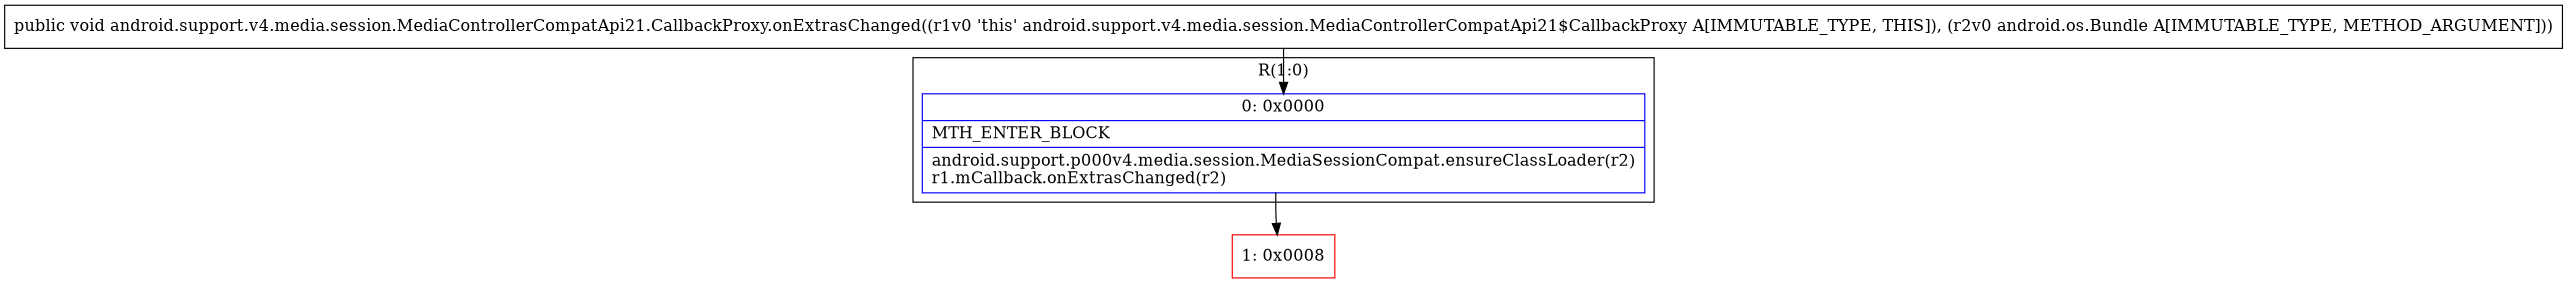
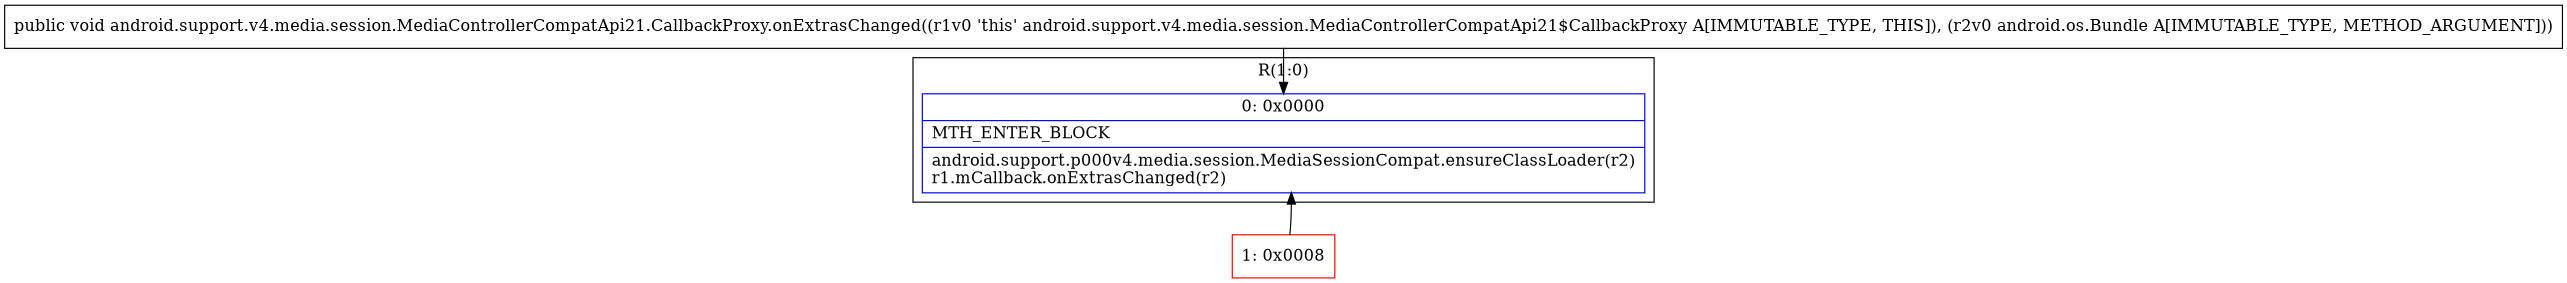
edge "0: 0x0000" -> "1: 0x0008": reversed
